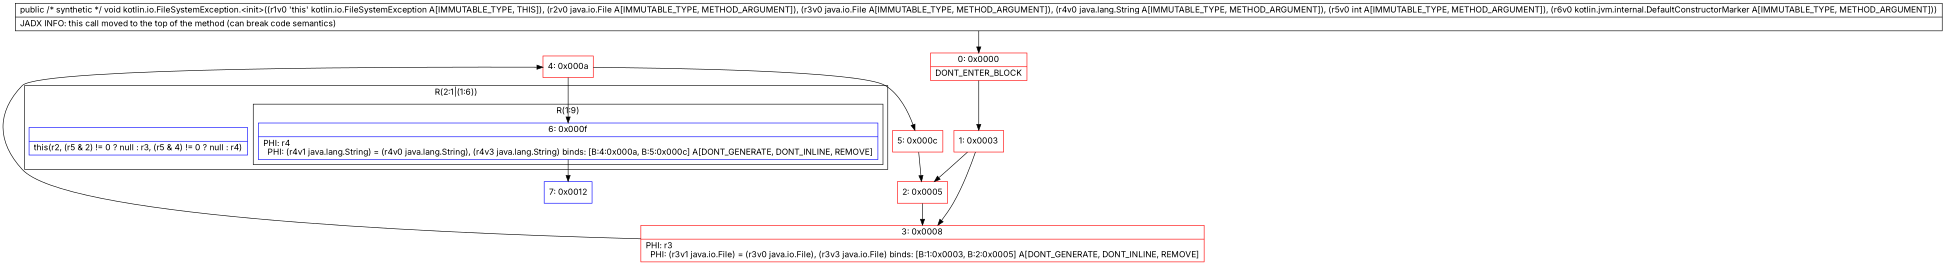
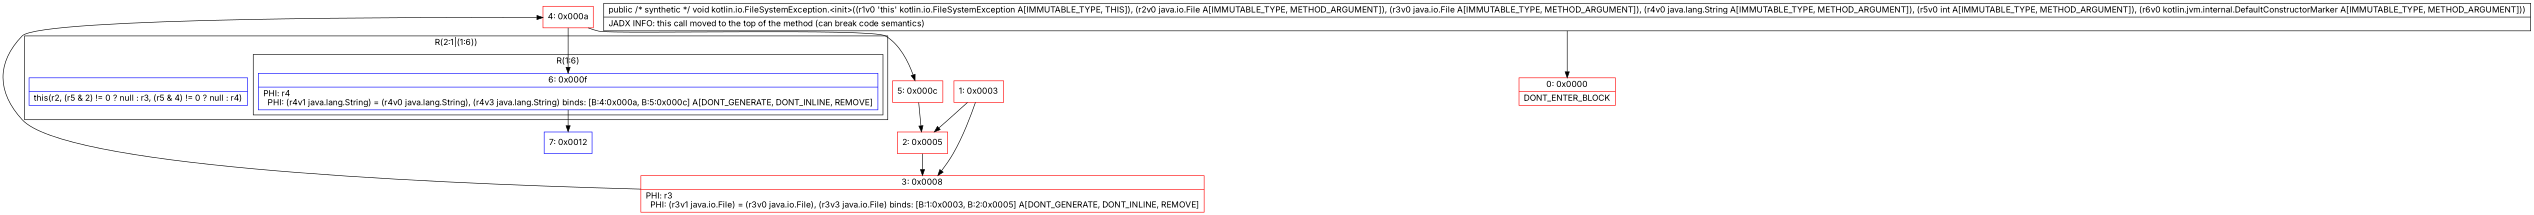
edge "0: 0x0000" -> "1: 0x0003": removed
cluster "R(1:9)": label "R(1:9)" -> "R(1:6)"
